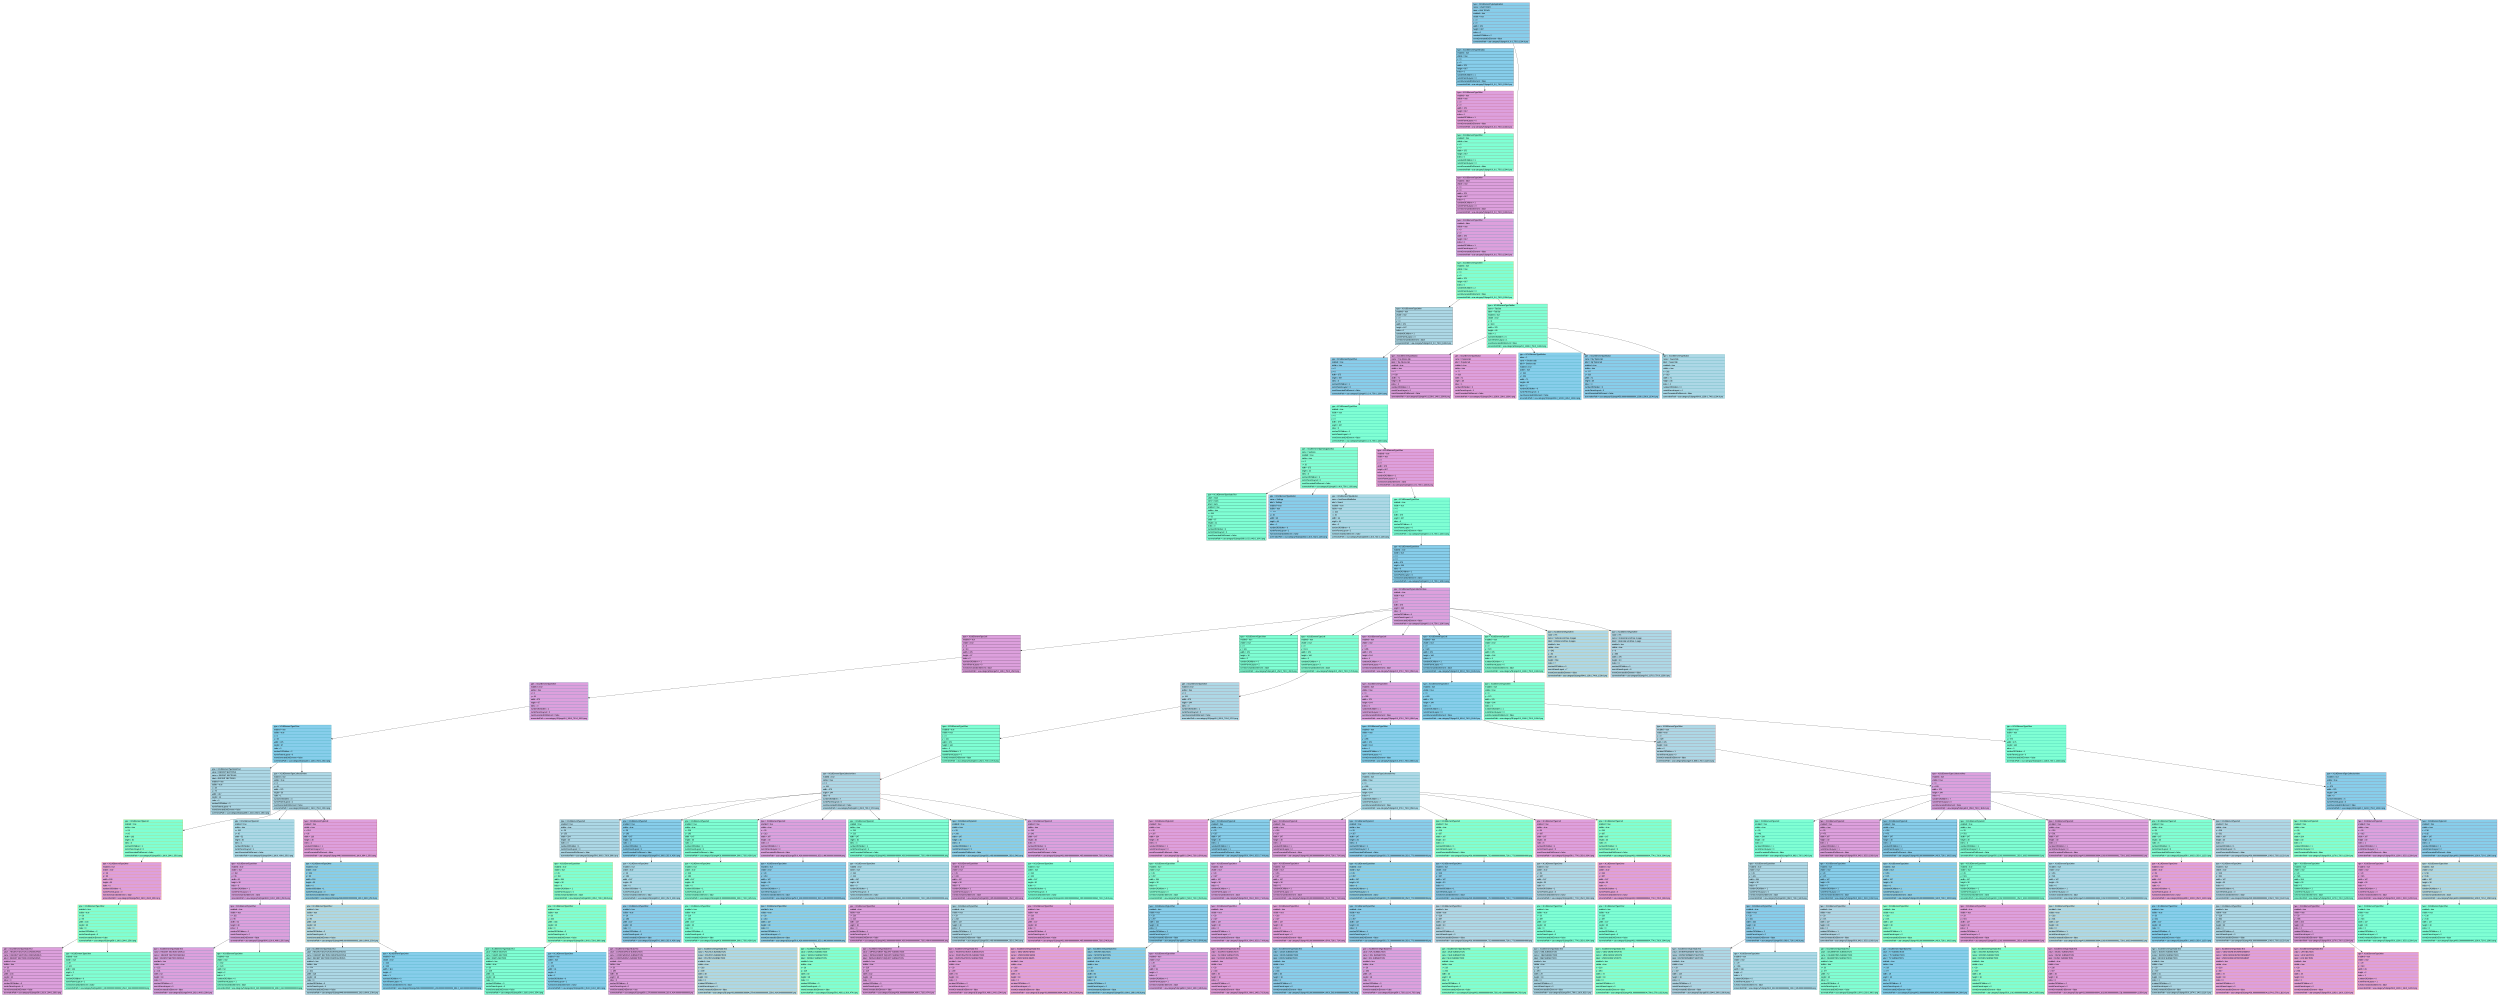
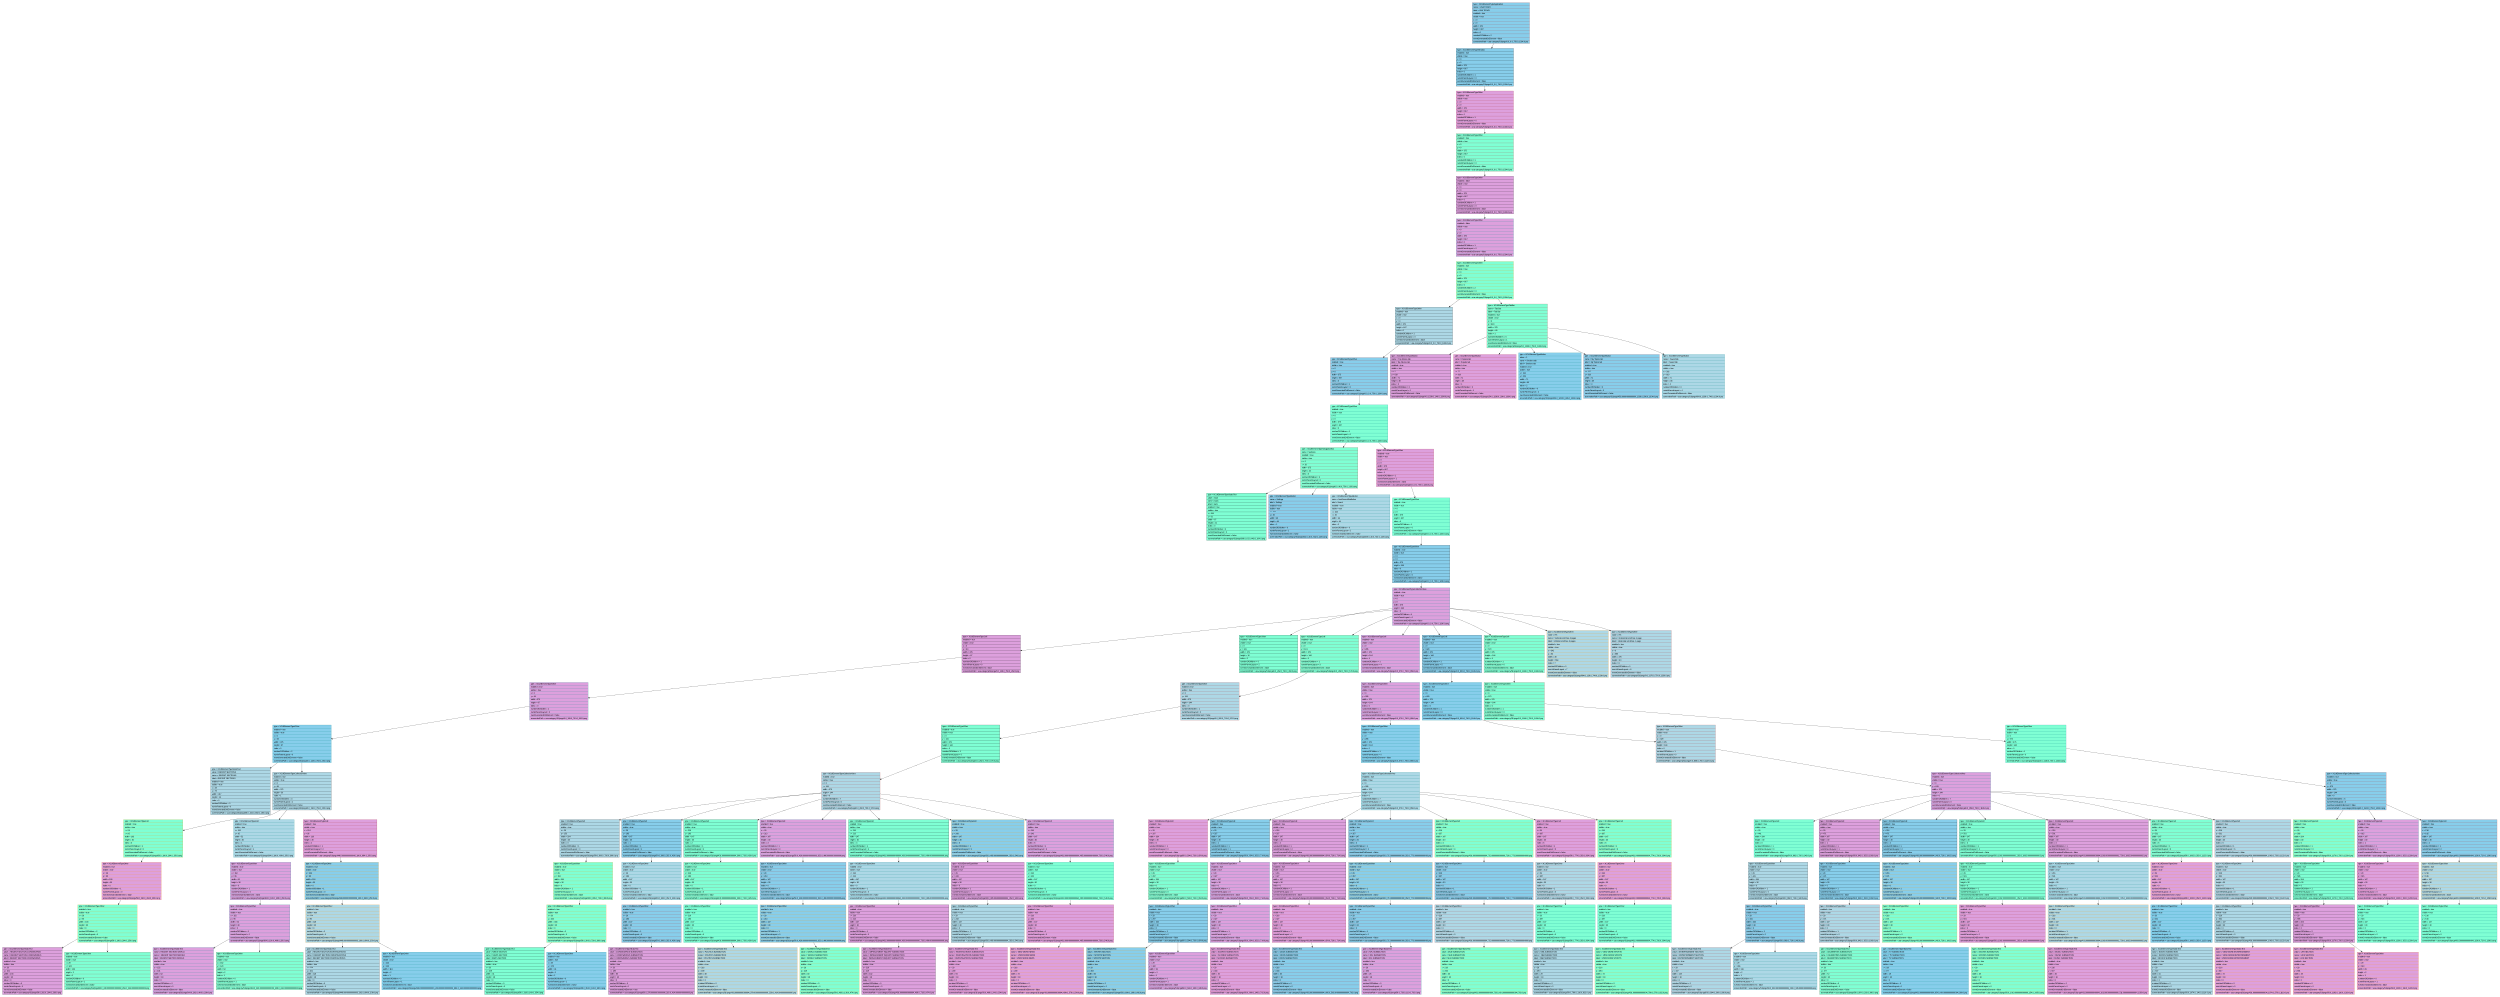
edge "type = XCUIElementTypeApplication" -> "type = XCUIElementTypeTabBar": now "type = XCUIElementTypeApplication" -> "type = XCUIElementTypeWindow"
